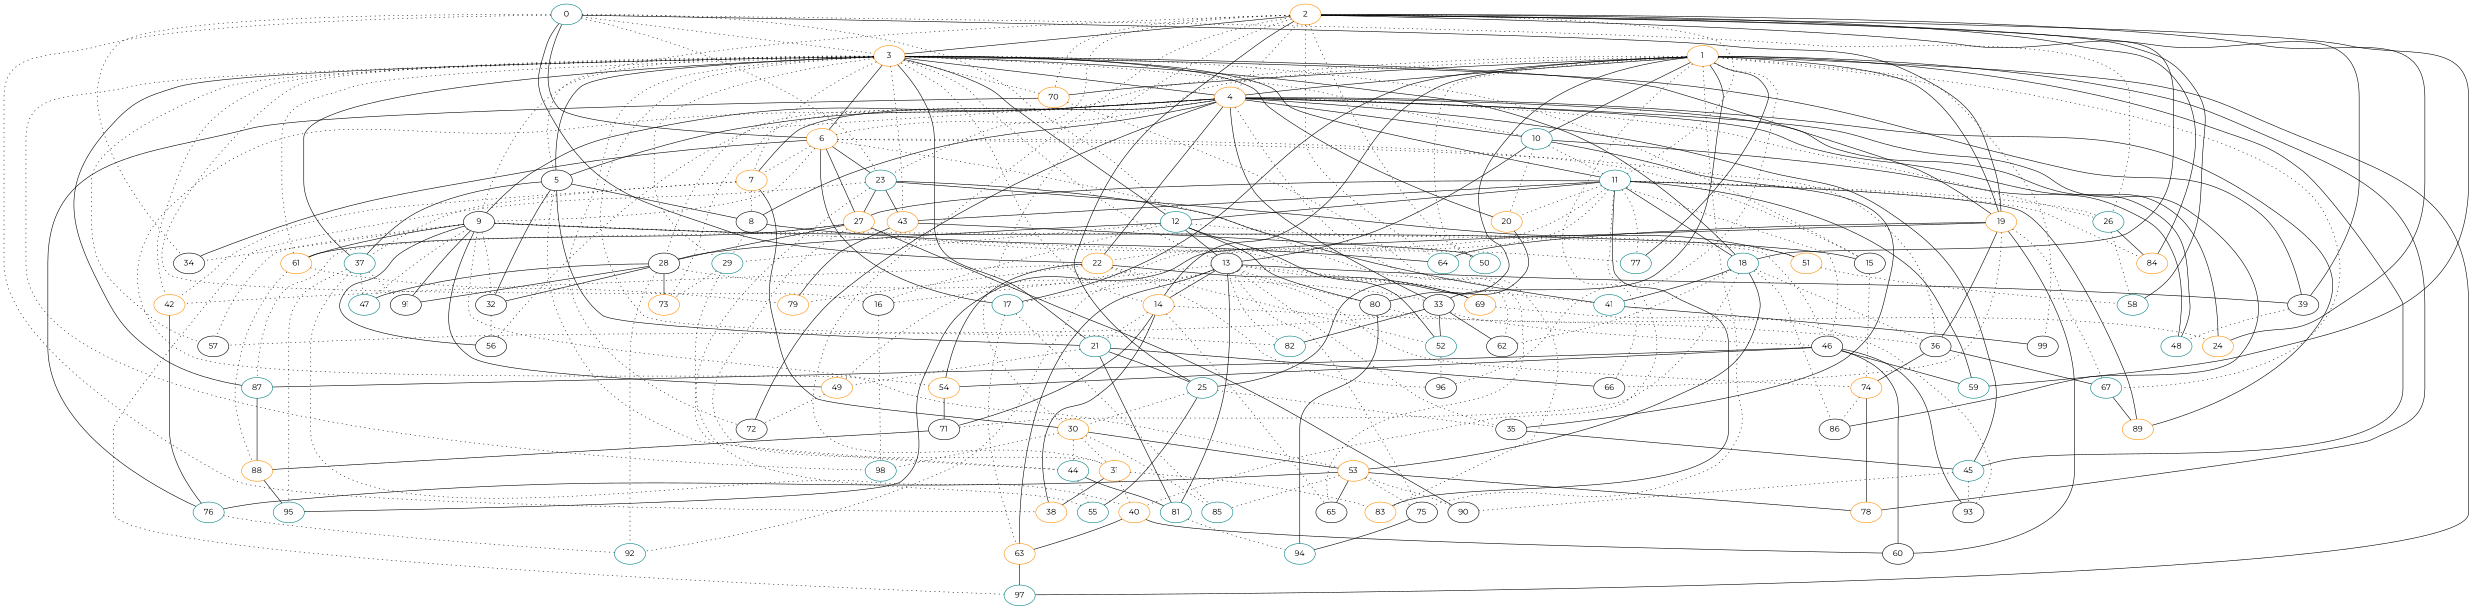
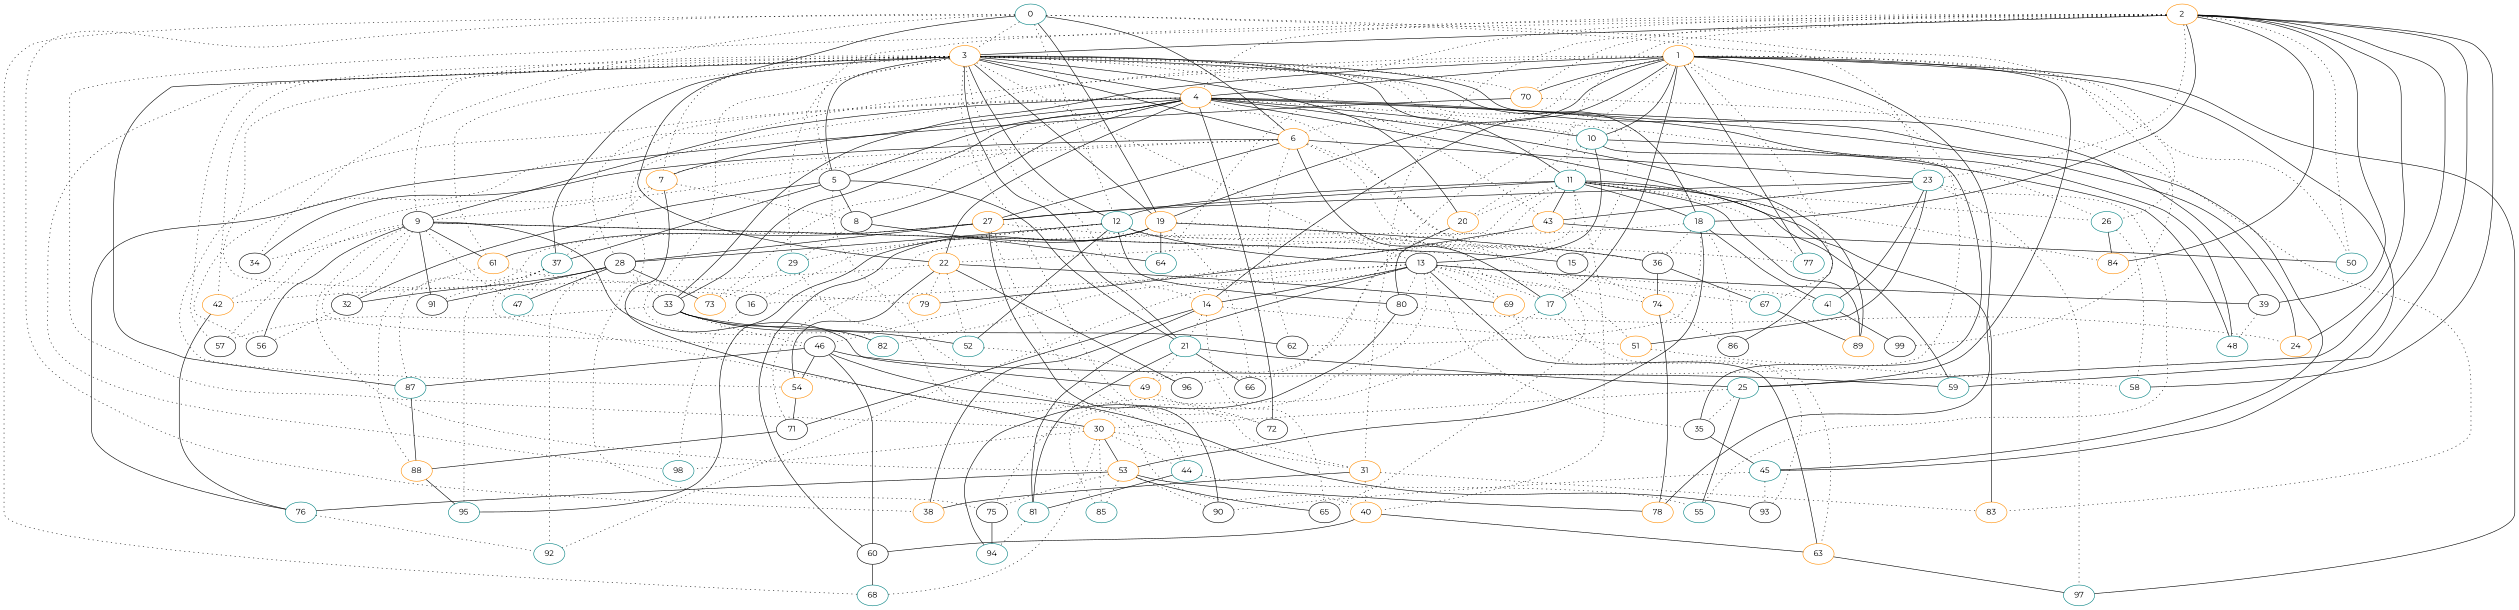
edge "14" -- "36": now "14" -- "51"
edge "22" -- "96": style dotted -> solid
node "68": added
